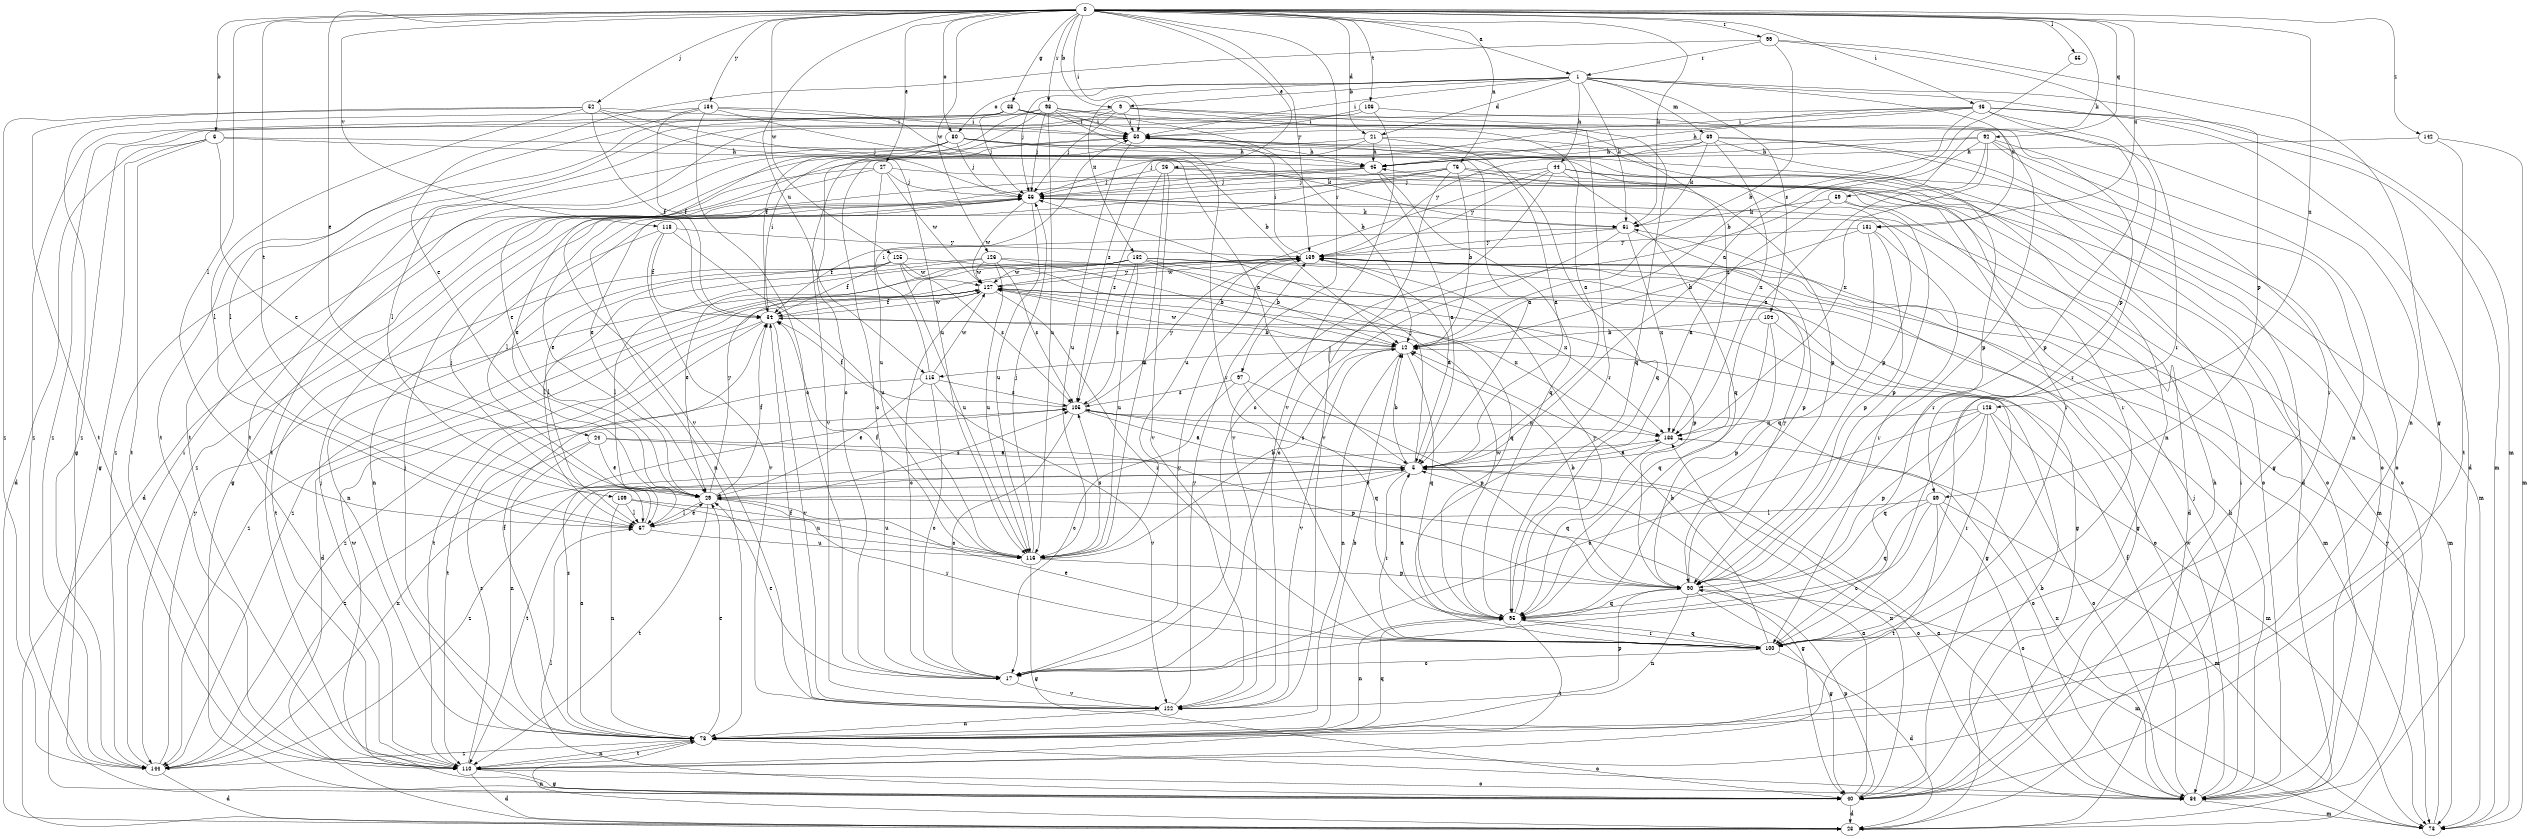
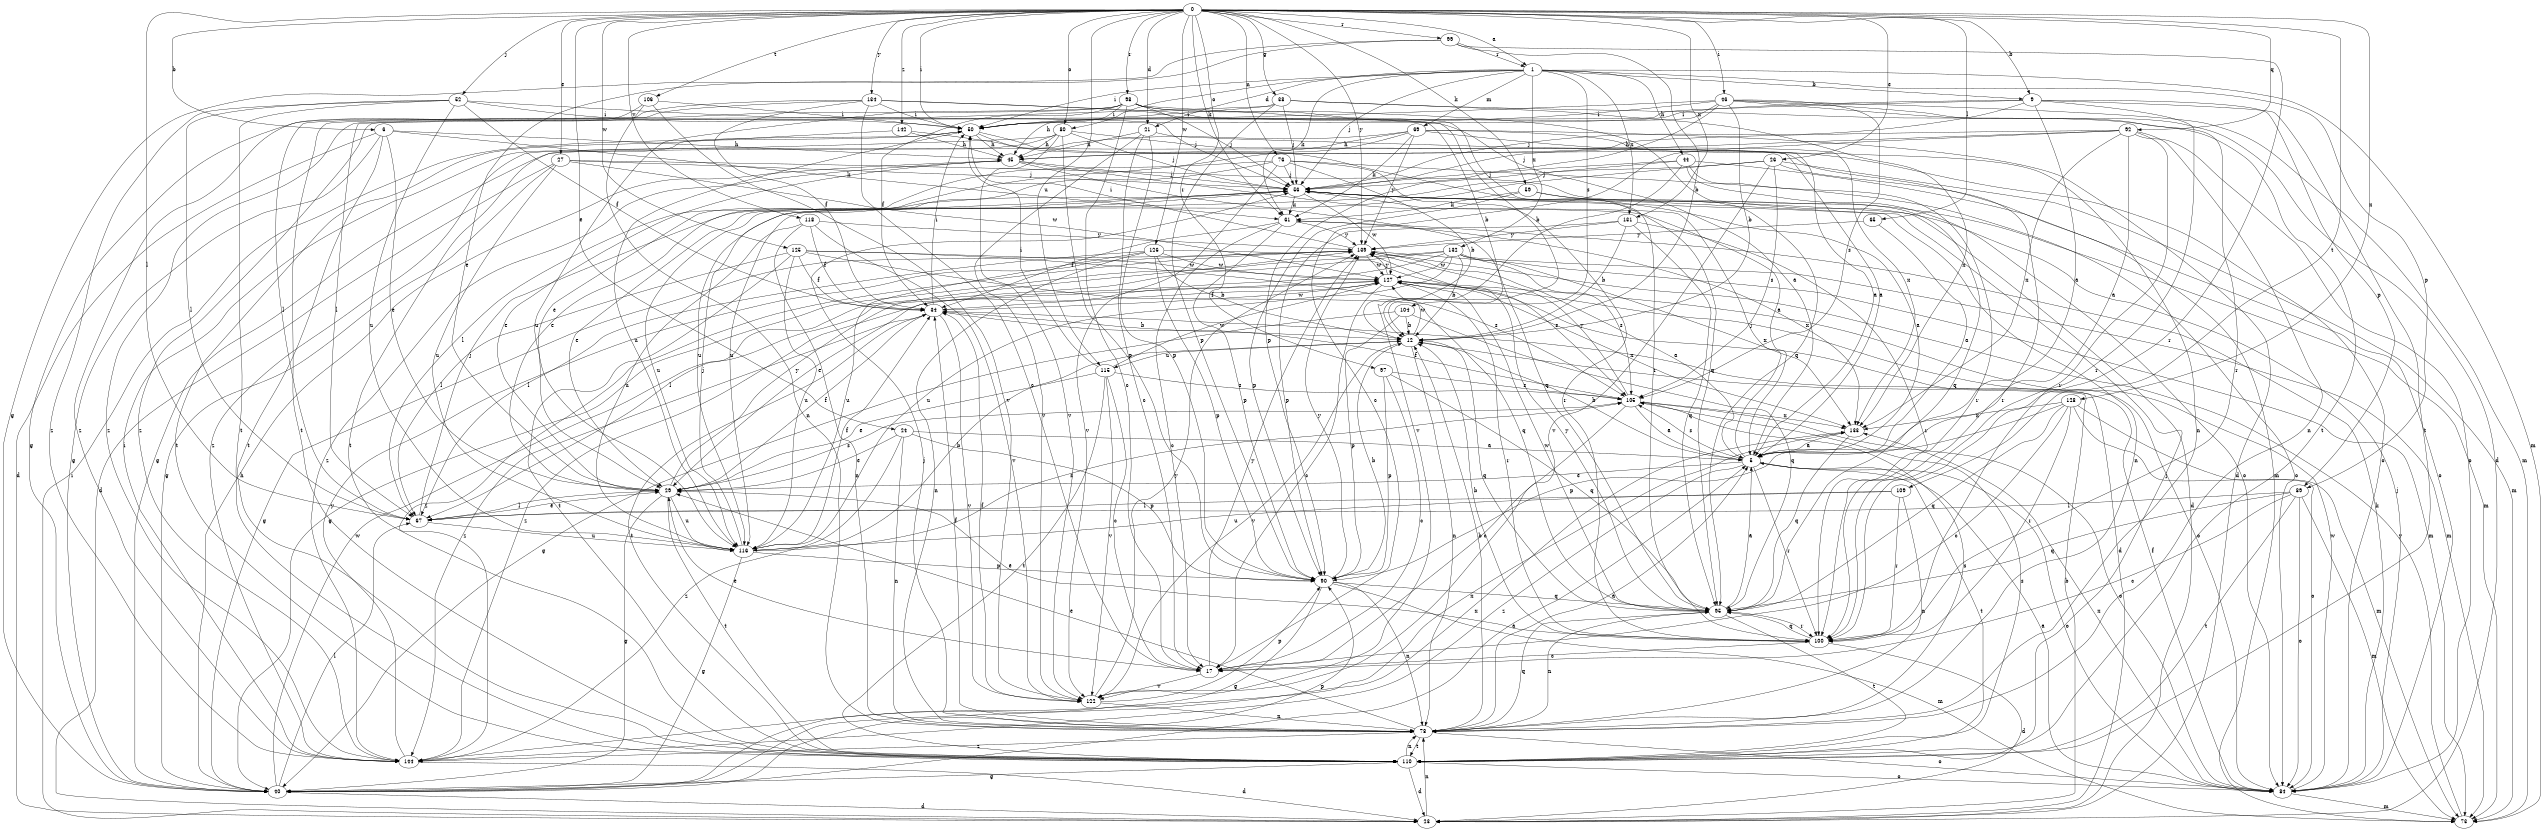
edge "44" -> "139": now "65" -> "139"
